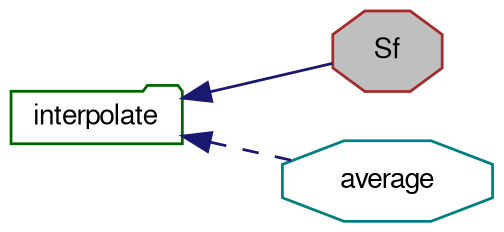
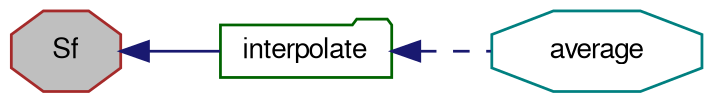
edge "Sf" -> "interpolate": reversed
